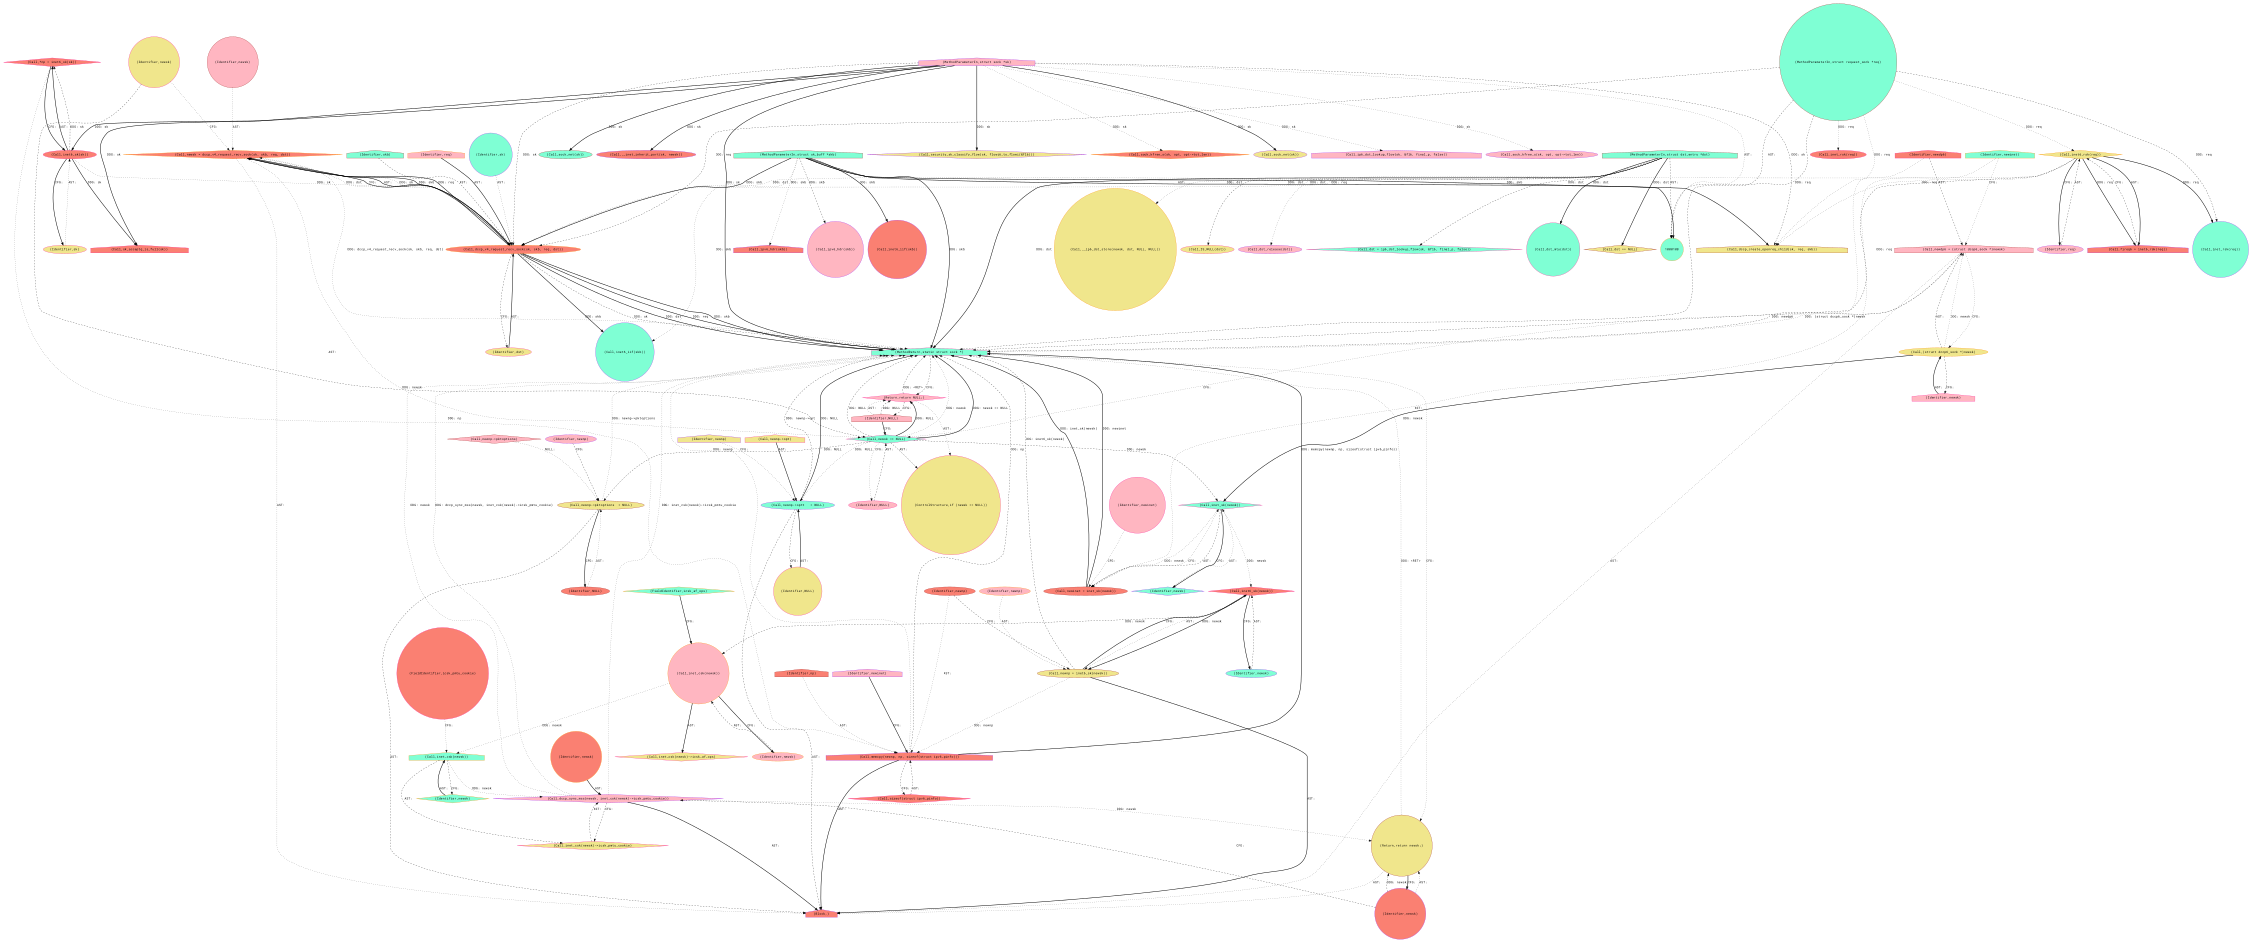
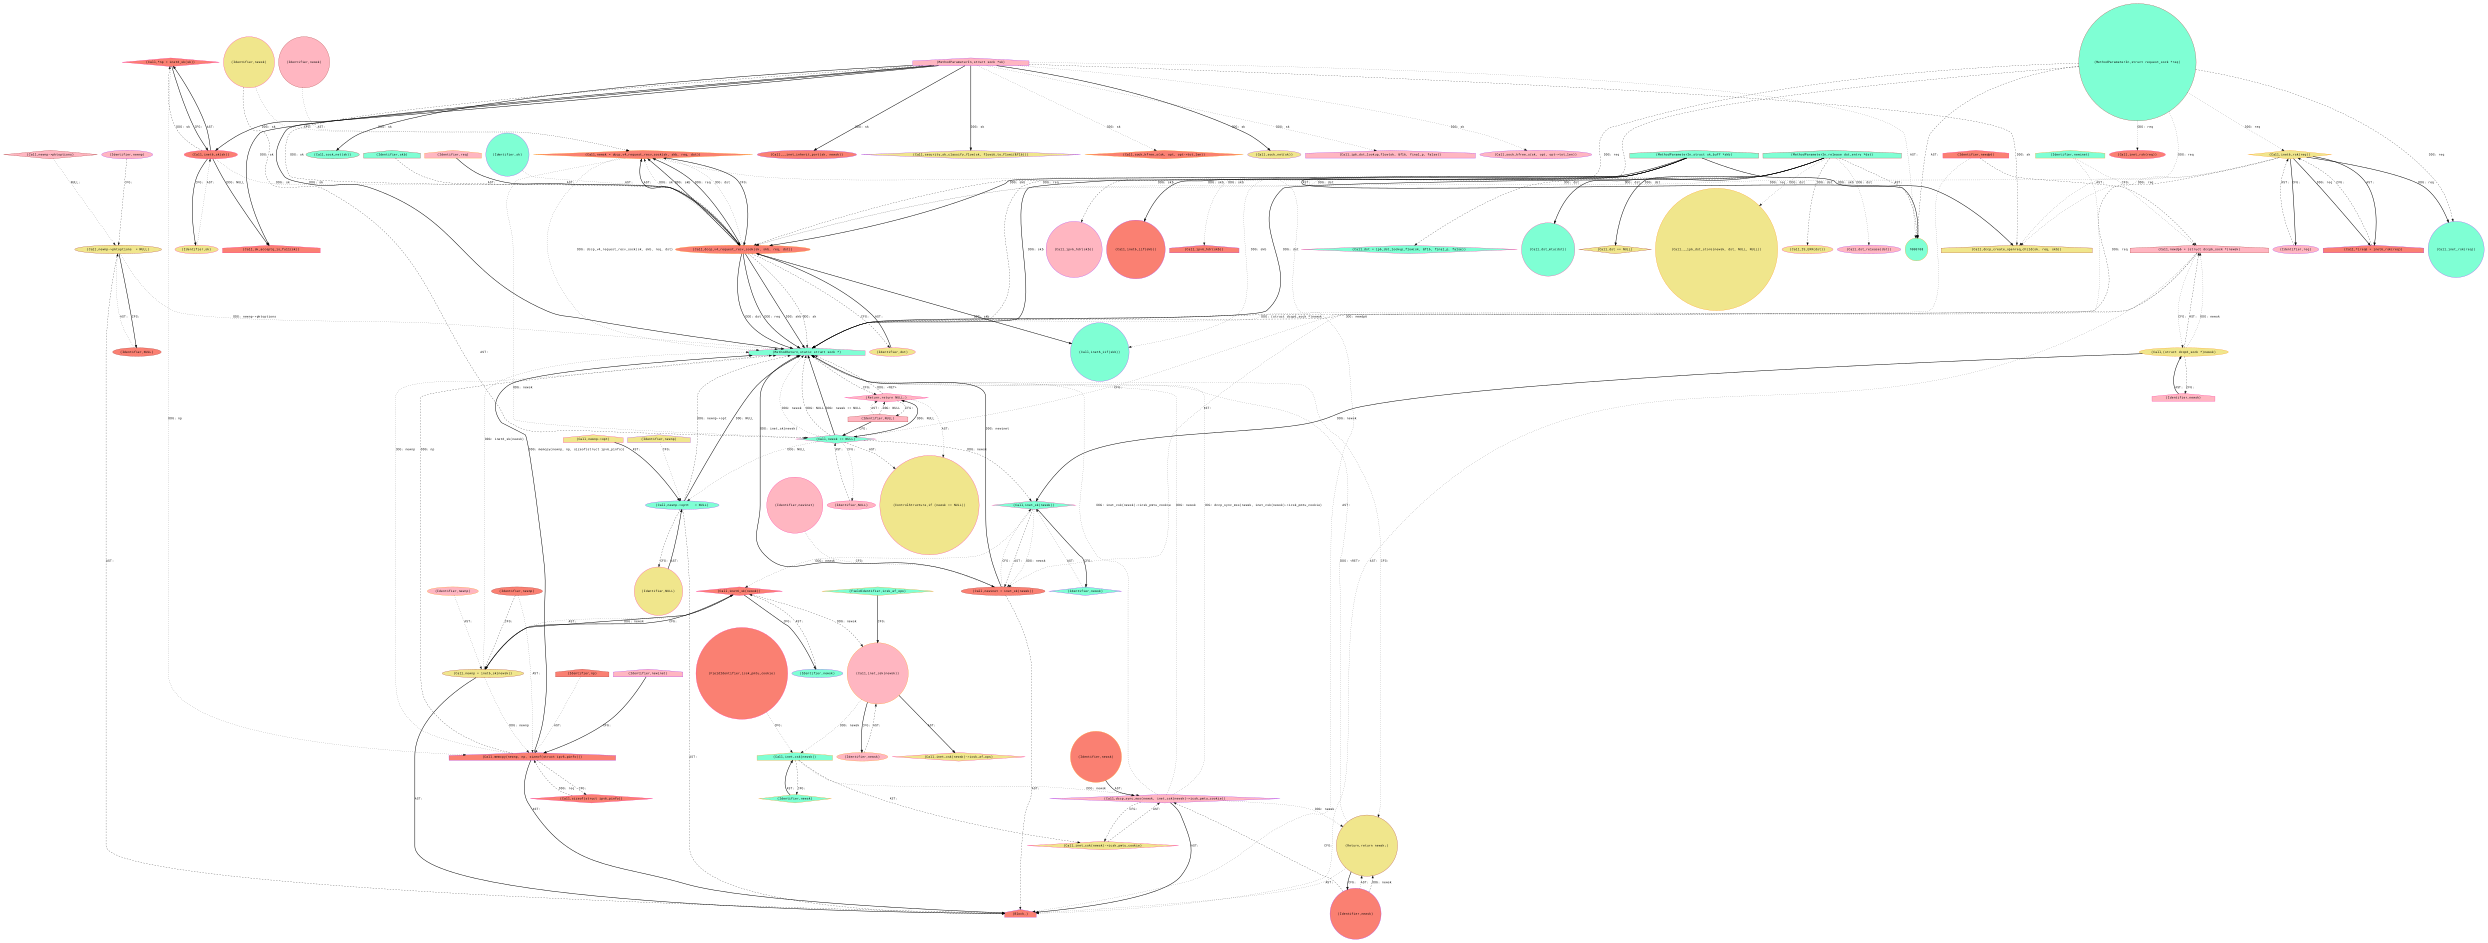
node "(MethodParameterIn,struct dst_entry *dst)": label "(MethodParameterIn,struct dst_entry *dst)" -> "(MethodParameterIn,release dst_entry *dst)"
edge "(Call,inet6_sk(sk))" -> "(Call,sk_acceptq_is_full(sk))": label "DDG: sk" -> "DDG: NULL"
node "(Call,IS_NULL(dst))": label "(Call,IS_NULL(dst))" -> "(Call,IS_ERR(dst))"
edge "(Call,newsk == NULL)" -> "(Call,newnp->pktoptions  = NULL)": removed, label "DDG: NULL"
edge "(Call,newnp = inet6_sk(newsk))" -> "(MethodReturn,static struct sock *)": style dashed -> dotted
edge "(Call,newinet = inet_sk(newsk))" -> "(Block,)": added, label "AST:"
edge "(Call,sizeof(struct ipv6_pinfo))" -> "(Call,memcpy(newnp, np, sizeof(struct ipv6_pinfo)))": label "AST: " -> "DDG: req"
